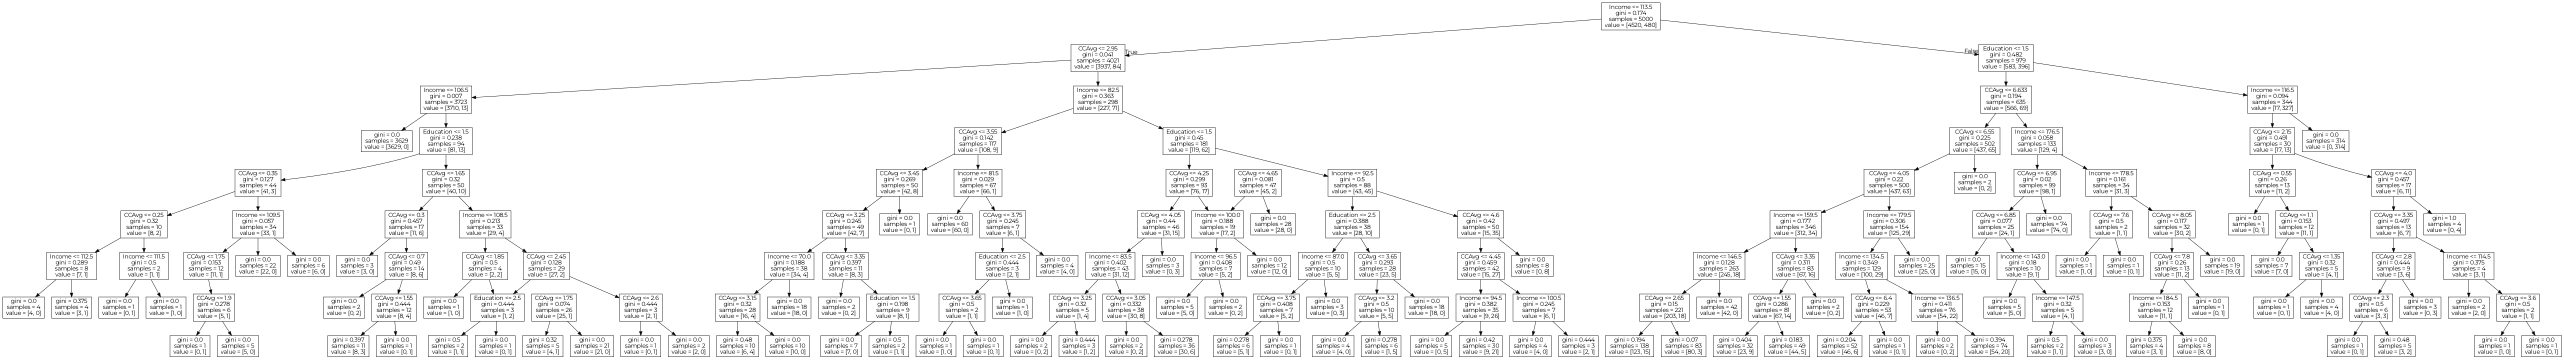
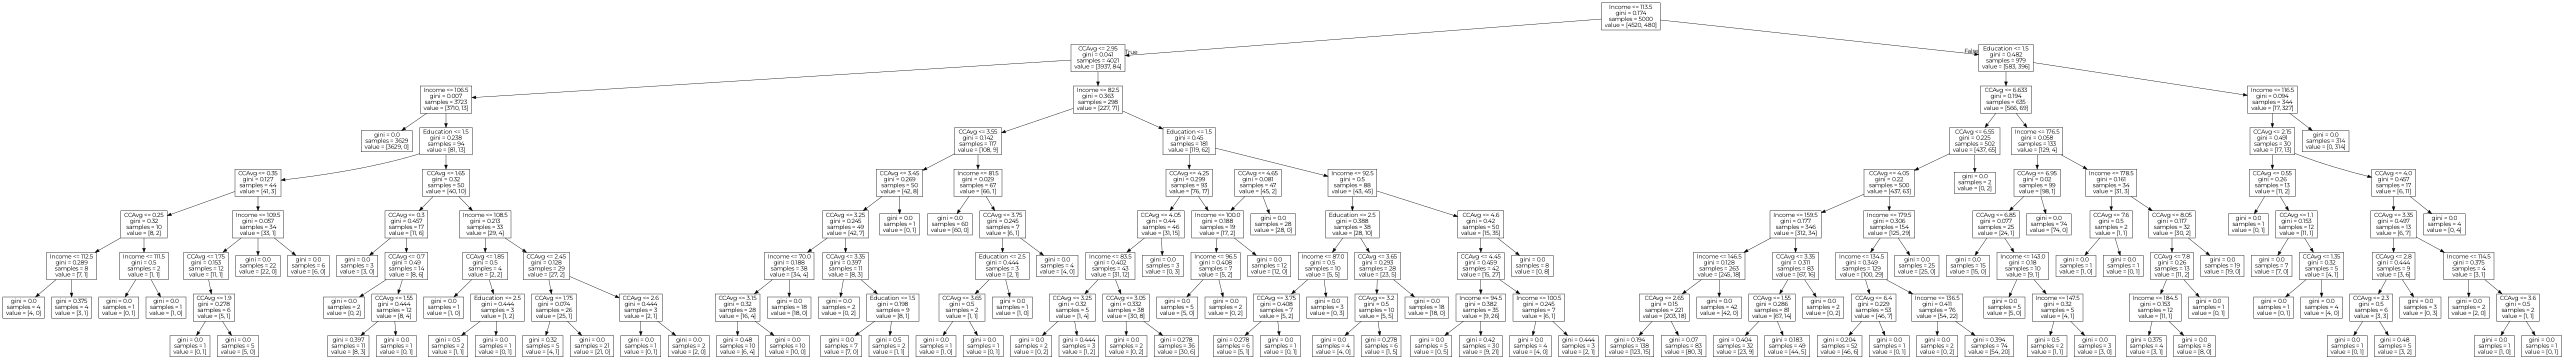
node "gini = 1.0 samples = 4 value = [0, 4]": label "gini = 1.0 samples = 4 value = [0, 4]" -> "gini = 0.0 samples = 4 value = [0, 4]"
edge "CCAvg <= 2.45 gini = 0.128 samples = 29 value = [27, 2]" -> "Education <= 2.5 gini = 0.444 samples = 3 value = [1, 2]": now "CCAvg <= 2.45 gini = 0.128 samples = 29 value = [27, 2]" -> "CCAvg <= 1.75 gini = 0.074 samples = 26 value = [25, 1]"
